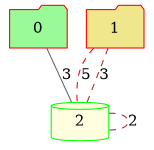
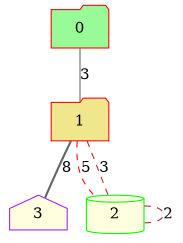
edge "0" -- "2": now "0" -- "1"
node "3": added
